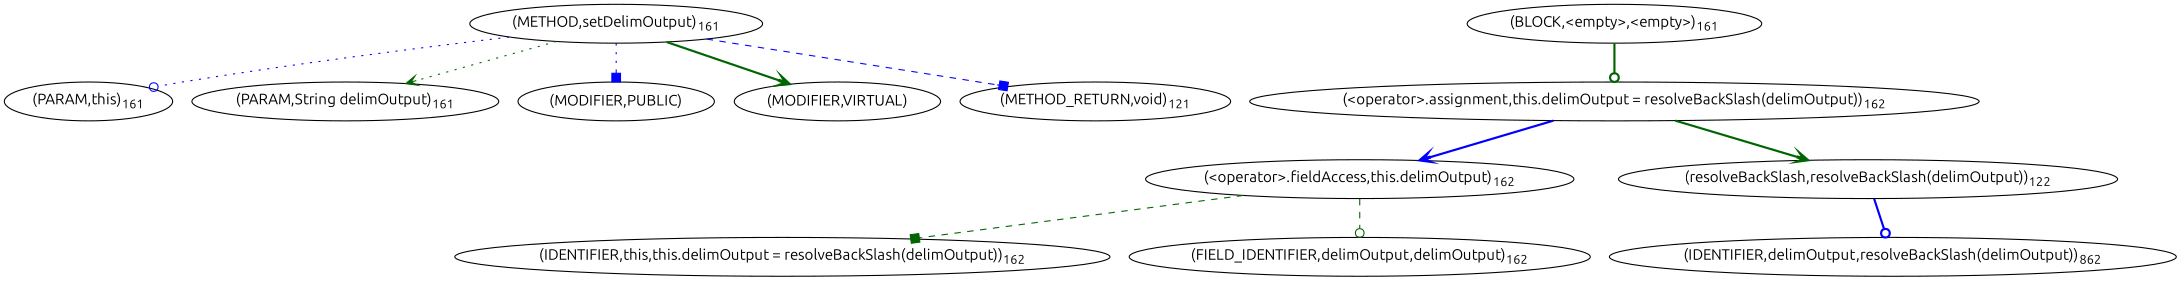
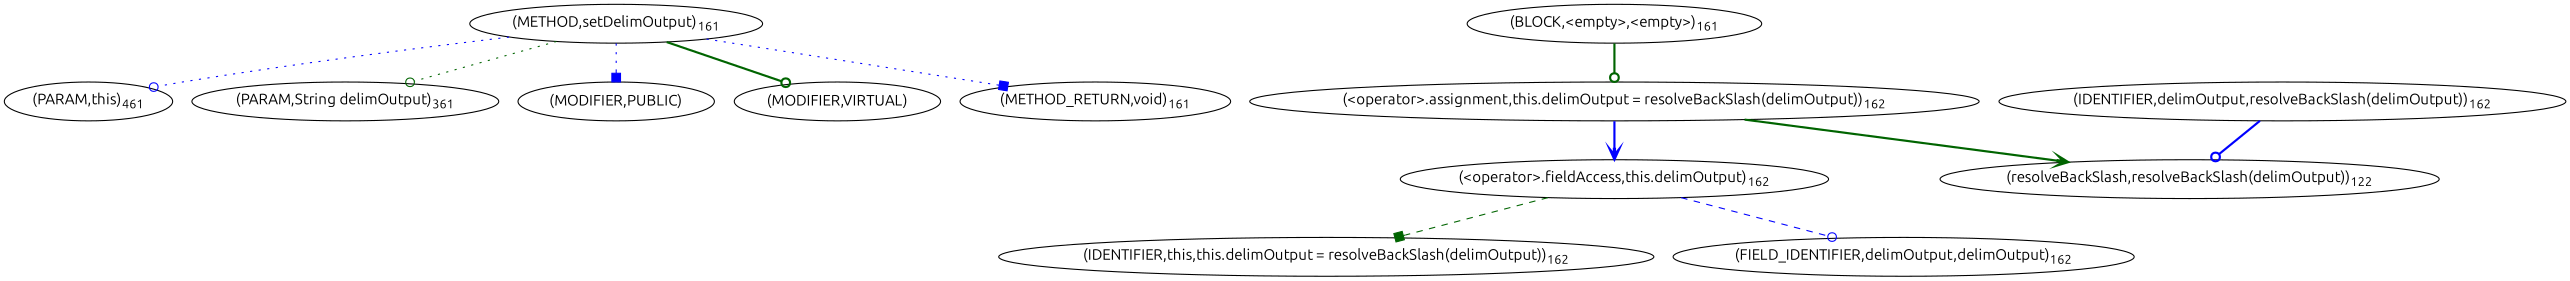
edge "(METHOD,setDelimOutput)" -> "(PARAM,String delimOutput)": arrowhead vee -> odot
edge "(METHOD,setDelimOutput)" -> "(MODIFIER,VIRTUAL)": arrowhead vee -> odot
edge "(METHOD,setDelimOutput)" -> "(METHOD_RETURN,void)": style dashed -> dotted
node "(PARAM,this)": text "161" -> "461"
node "(PARAM,String delimOutput)": text "161" -> "361"
node "(METHOD_RETURN,void)": text "121" -> "161"
edge "(<operator>.fieldAccess,this.delimOutput)" -> "(FIELD_IDENTIFIER,delimOutput,delimOutput)": color darkgreen -> blue
edge "(resolveBackSlash,resolveBackSlash(delimOutput))" -> "(IDENTIFIER,delimOutput,resolveBackSlash(delimOutput))": reversed
node "(IDENTIFIER,delimOutput,resolveBackSlash(delimOutput))": text "862" -> "162"
